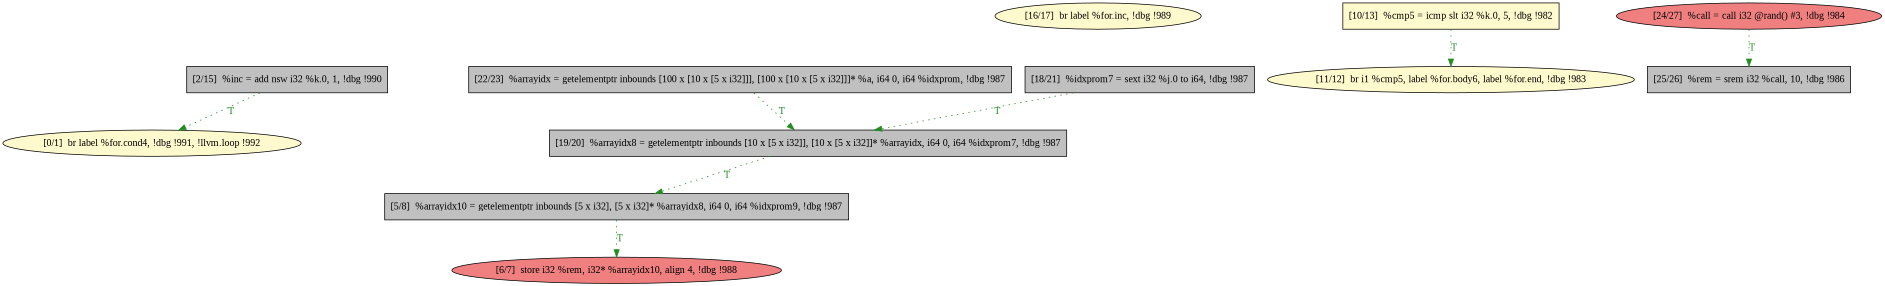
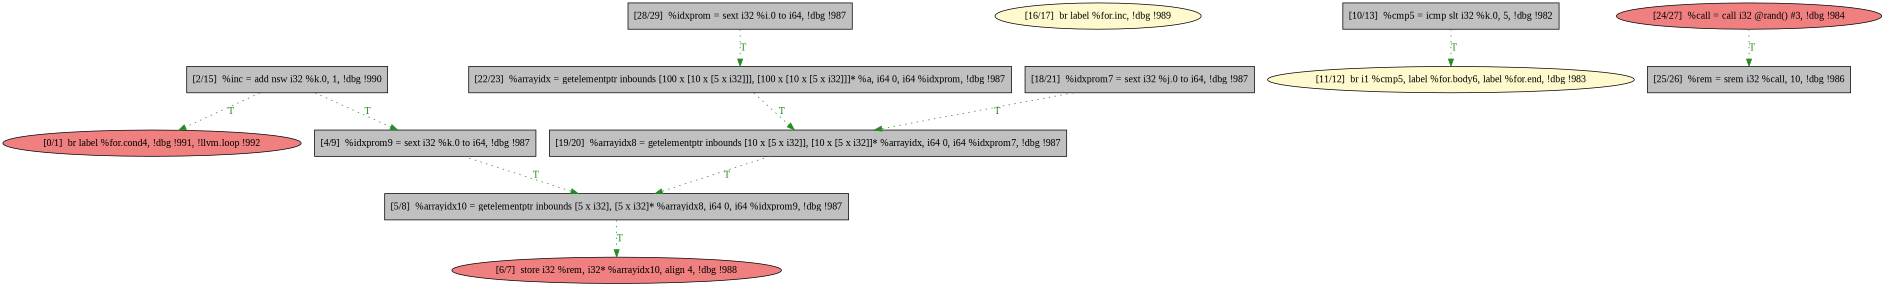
node "[28/29]  %idxprom = sext i32 %i.0 to i64, !dbg !987": added
node "[10/13]  %cmp5 = icmp slt i32 %k.0, 5, !dbg !982": fillcolor lemonchiffon -> grey
node "[0/1]  br label %for.cond4, !dbg !991, !llvm.loop !992": fillcolor lemonchiffon -> lightcoral
node "[4/9]  %idxprom9 = sext i32 %k.0 to i64, !dbg !987": added
